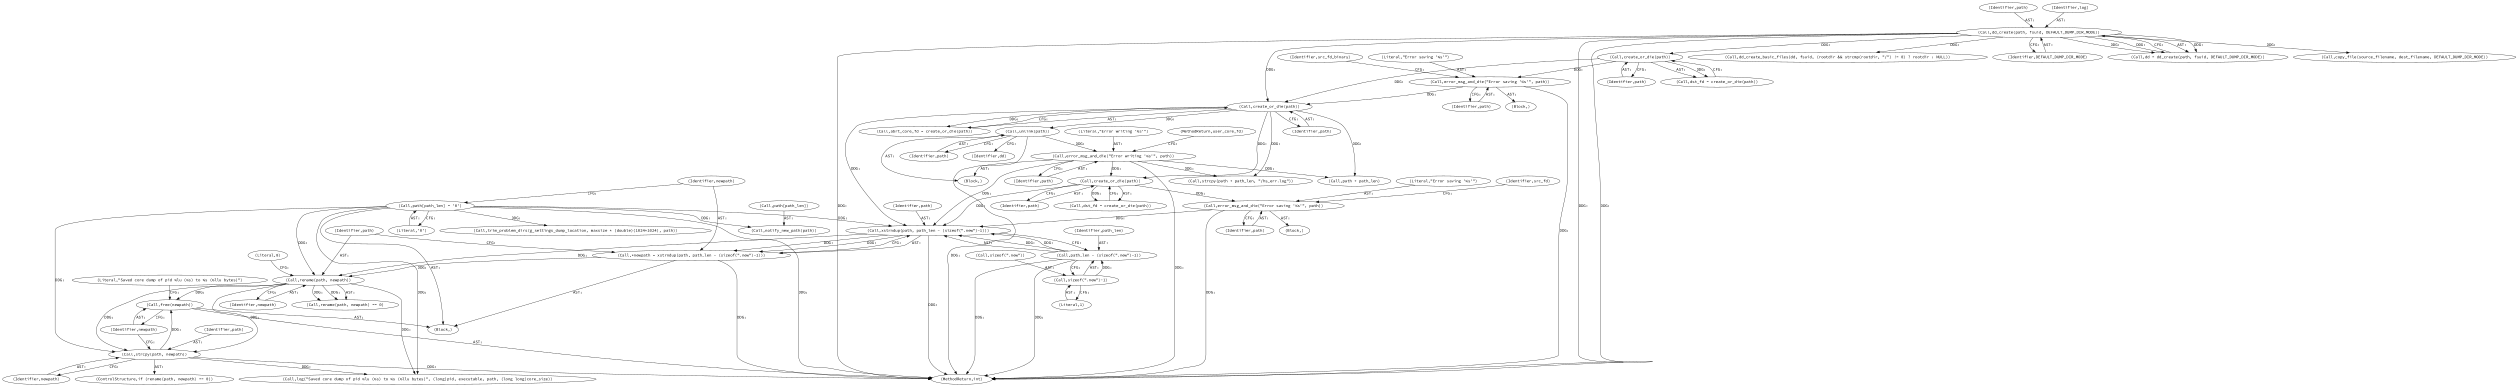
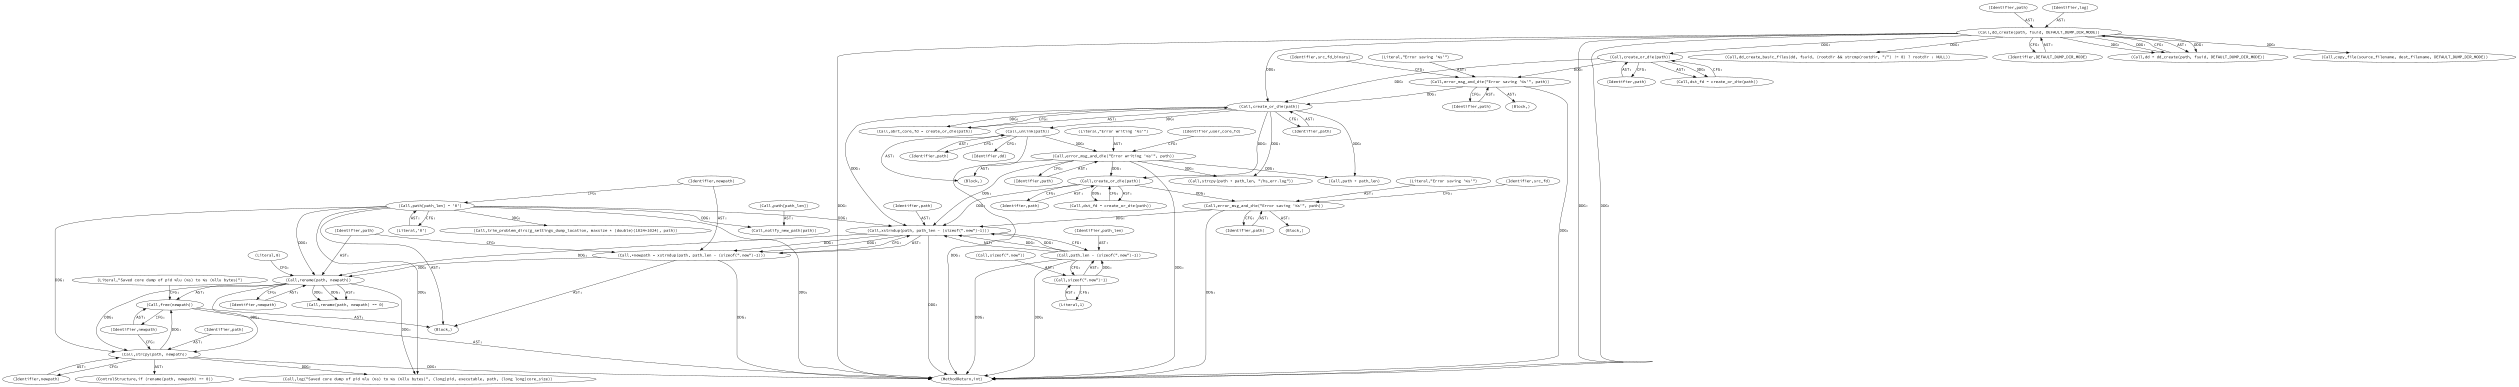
node "(MethodReturn,user_core_fd)": label "(MethodReturn,user_core_fd)" -> "(Identifier,user_core_fd)"
edge "(Call,rename(path, newpath))" -> "(Call,free(newpath))": label "DDG: " -> "AST: "
